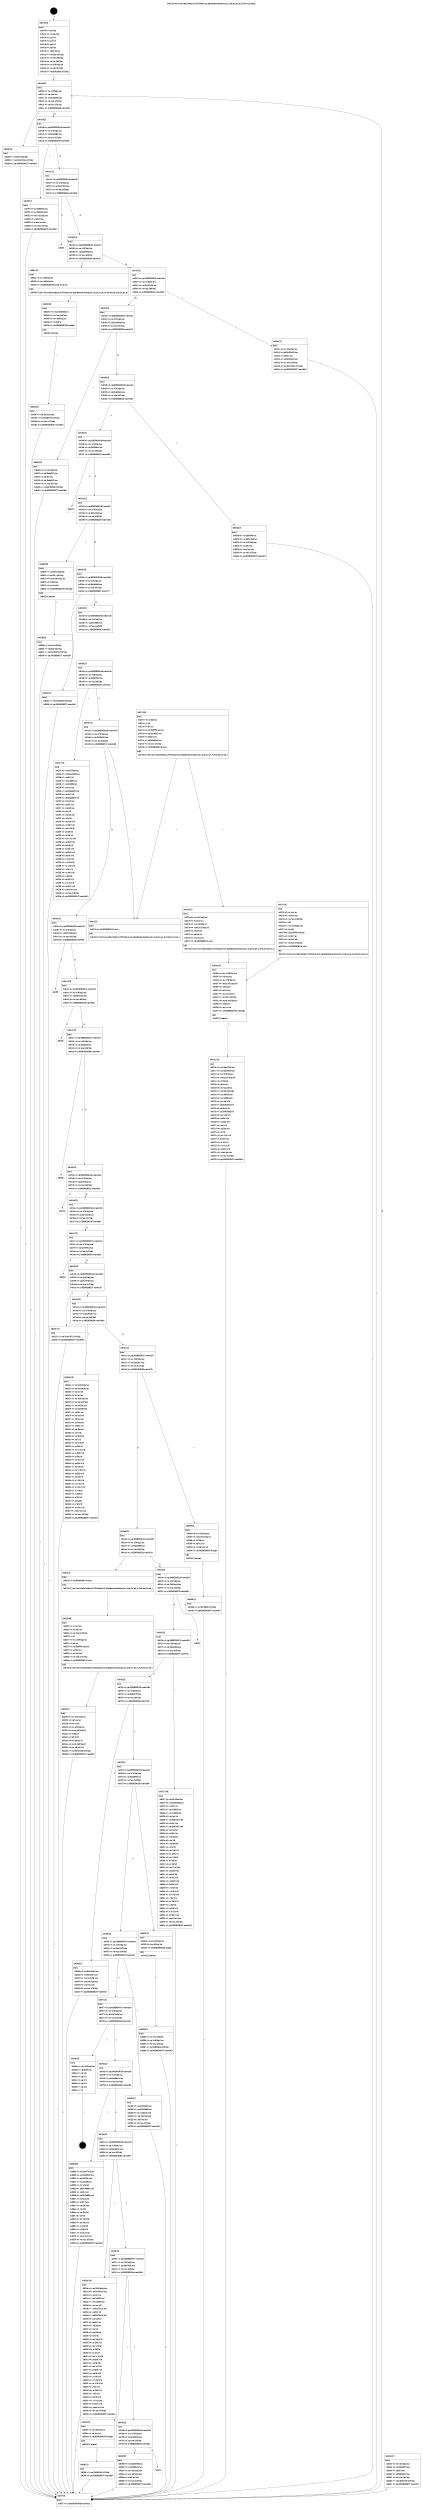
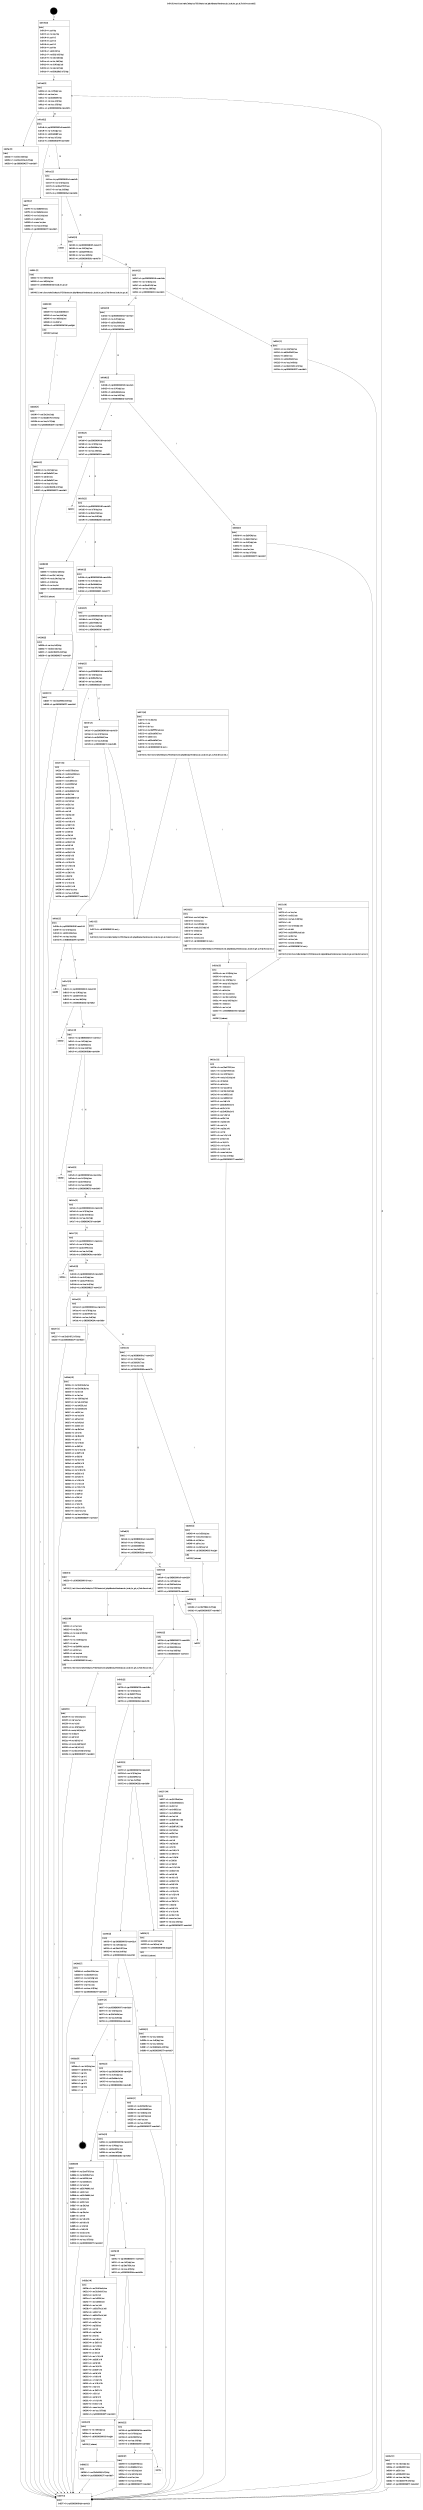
edge "0x401daf [25]" -> "0x401dc8 [25]": added, label "18"
node "0x4027d3": removed
